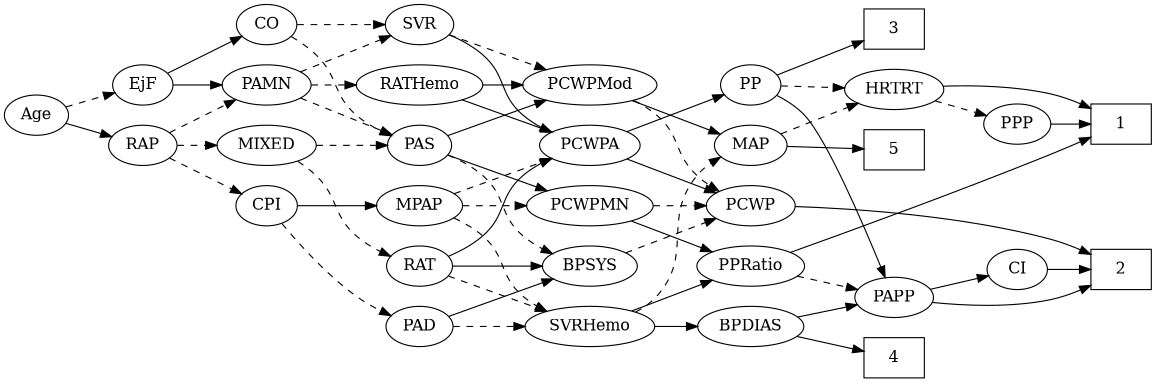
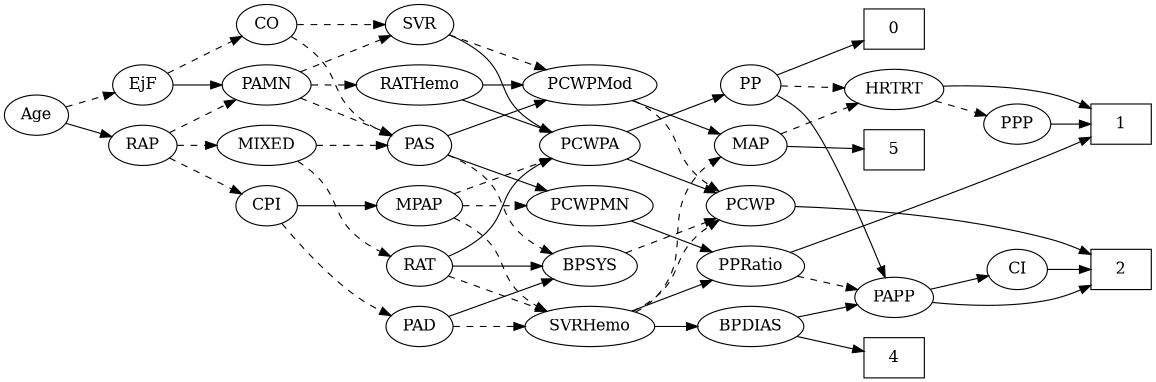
node "3": label "3" -> "0"
edge "EjF" -> "CO": style solid -> dashed
edge "PCWPMN" -> "PCWP": now "SVRHemo" -> "PCWP"
